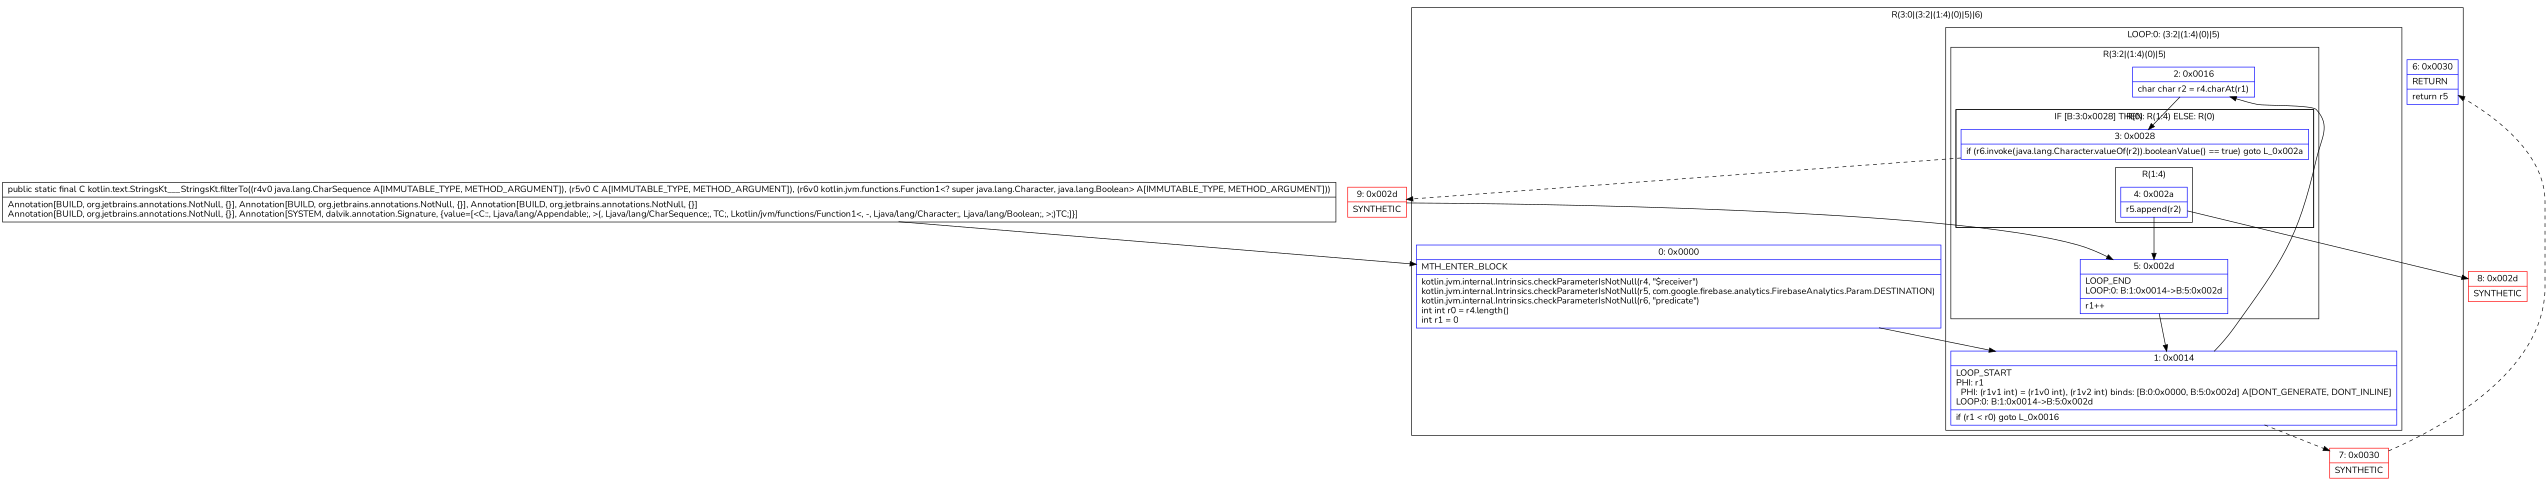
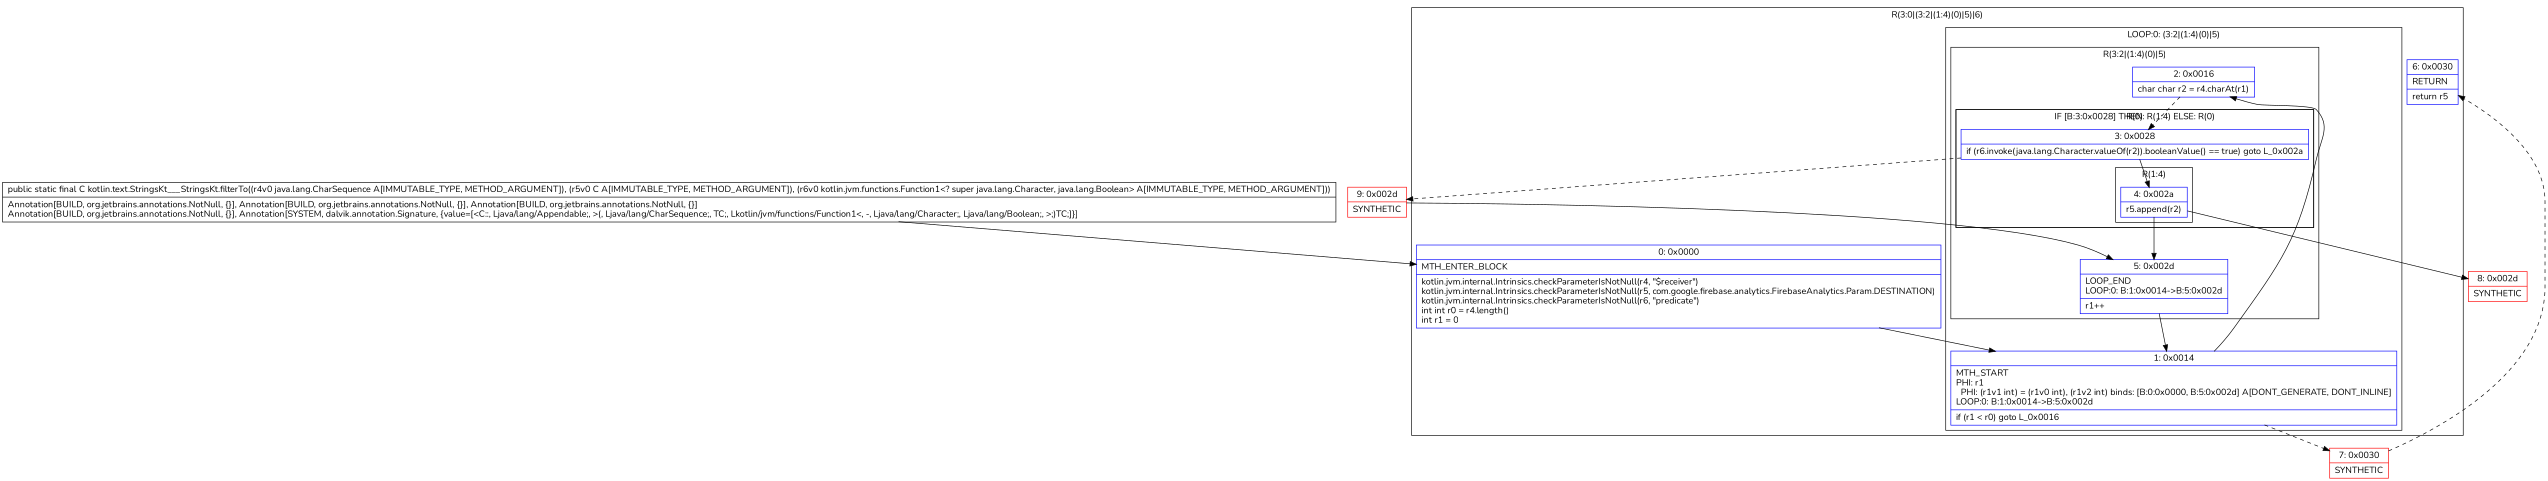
edge "2: 0x0016" -> "3: 0x0028": style solid -> dashed
edge "3: 0x0028" -> "4: 0x002a": added
node "1: 0x0014": text "LOOP_START" -> "MTH_START"
